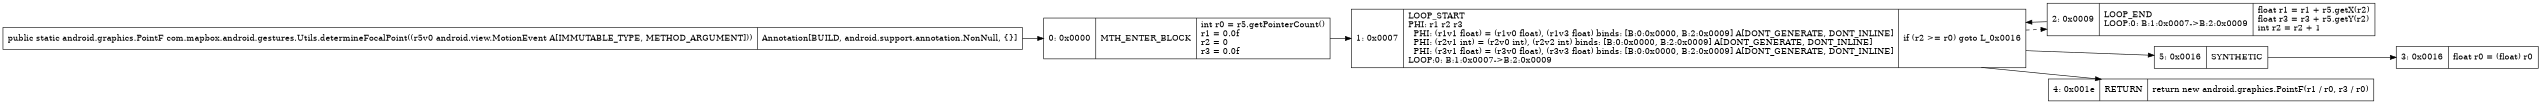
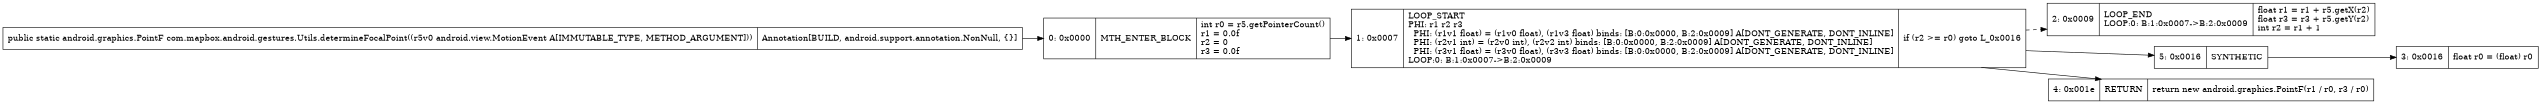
edge "2: 0x0009" -> "1: 0x0007": removed
node "2: 0x0009": text "int r2 = r2 + 1" -> "int r2 = r1 + 1"
